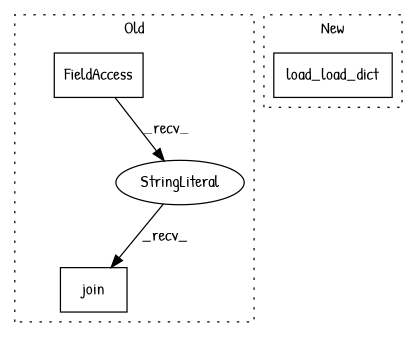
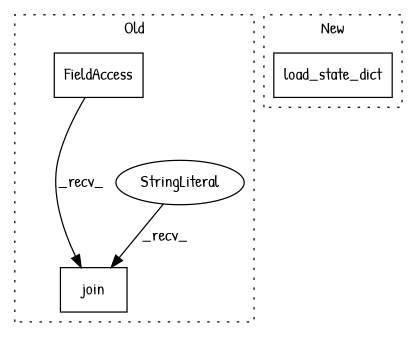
node "load_load_dict": label "load_load_dict" -> "load_state_dict"
edge "FieldAccess" -> "StringLiteral": now "FieldAccess" -> "join"
